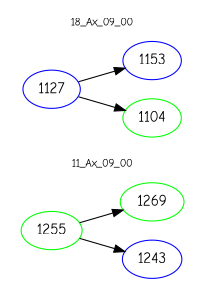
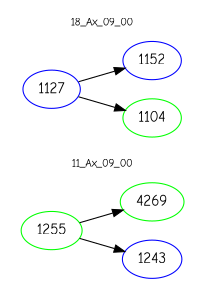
node "1153": label "1153" -> "1152"
node "1269": label "1269" -> "4269"
